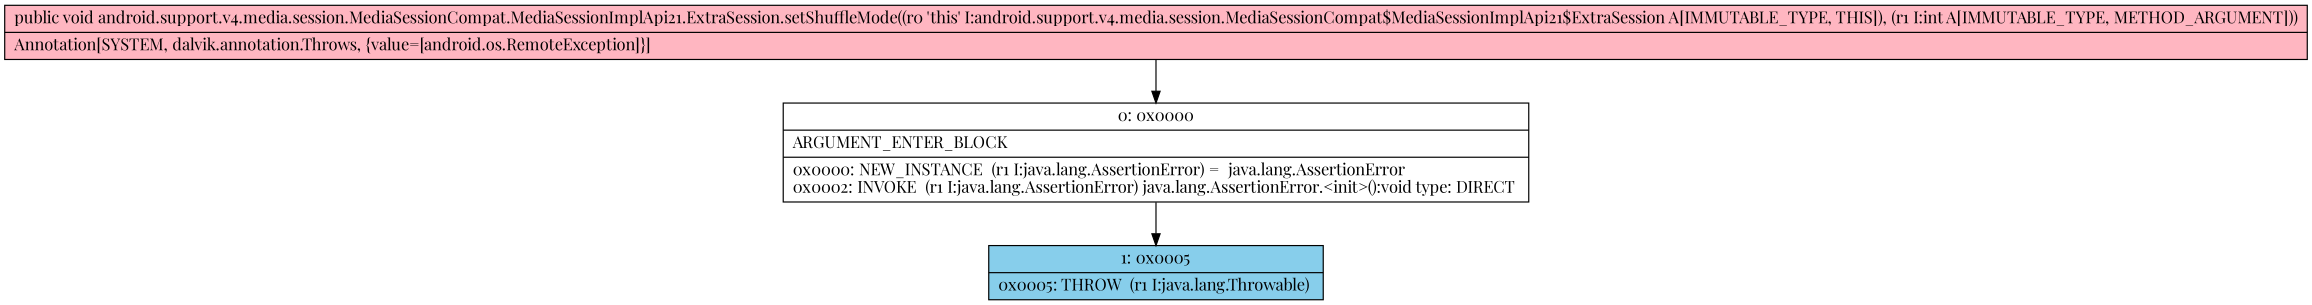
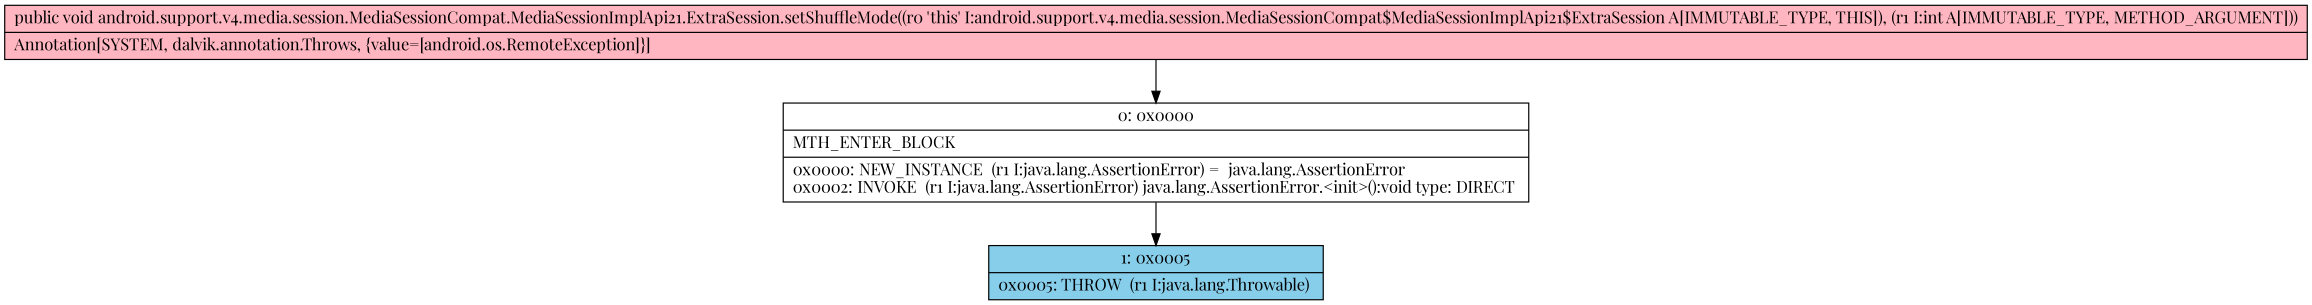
node "0: 0x0000": text "ARGUMENT_ENTER_BLOCK" -> "MTH_ENTER_BLOCK"
